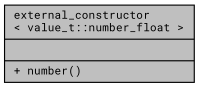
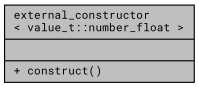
node "external_constructor": text "+ number()" -> "+ construct()"
